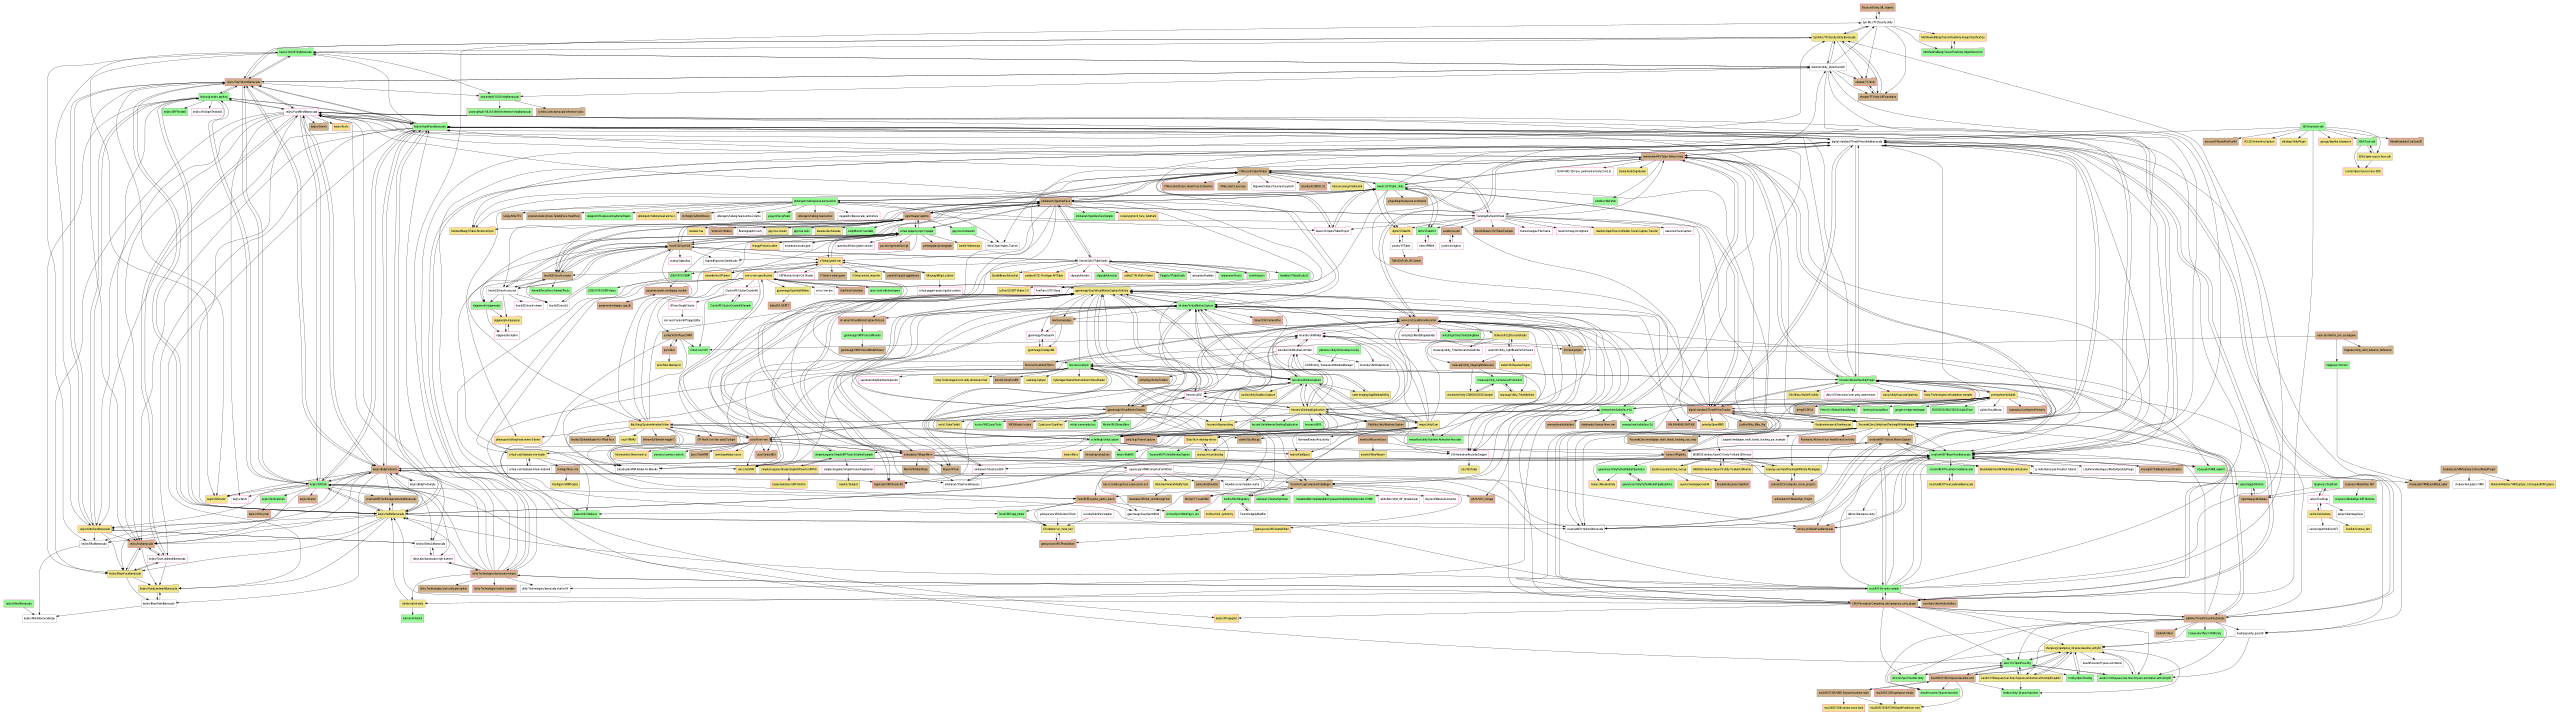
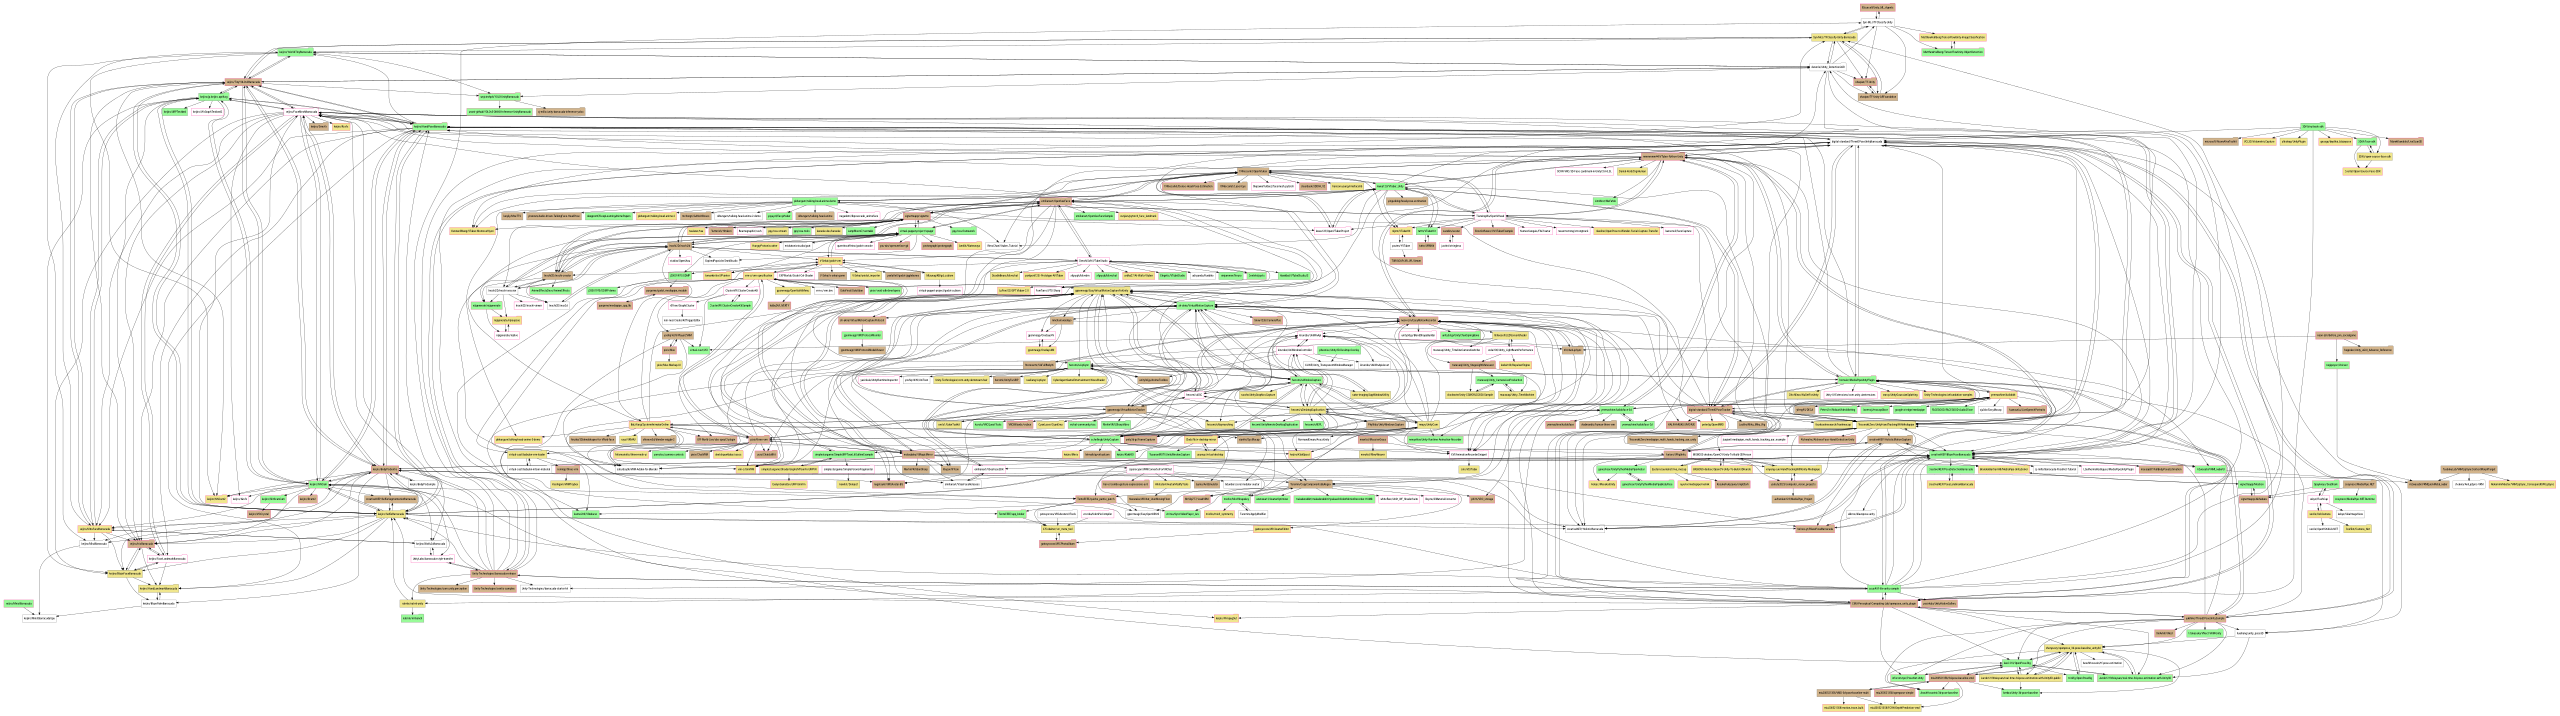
edge "JimWest/MeFaMo" -> "TianxingWu/OpenVHead": now "mmmmmm44/VTuber-Python-Unity" -> "TianxingWu/OpenVHead"
edge "ppy/osu-framework" -> "RimoChan/Vtuber_Tutorial": now "kwea123/VTuber_Unity" -> "RimoChan/Vtuber_Tutorial"
node "tattn/VRMKit": fillcolor white -> tan
edge "ButzYung/SystemAnimatorOnline" -> "emilianavt/OpenSeeFace": now "orels1/UdonToolkit" -> "emilianavt/OpenSeeFace"
node "Stereoarts/AnimeEffects": label "Stereoarts/AnimeEffects" -> "Stereoarts/SAFullBodyIK"
node "yoship1639/UniToon": added
